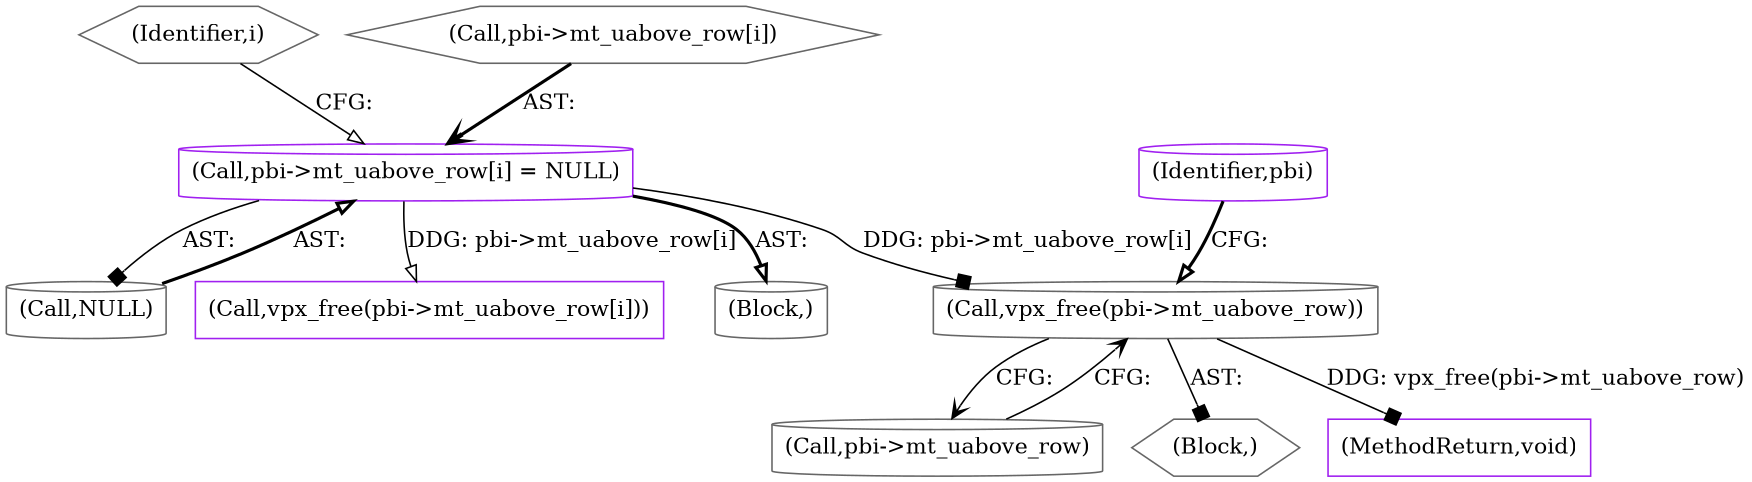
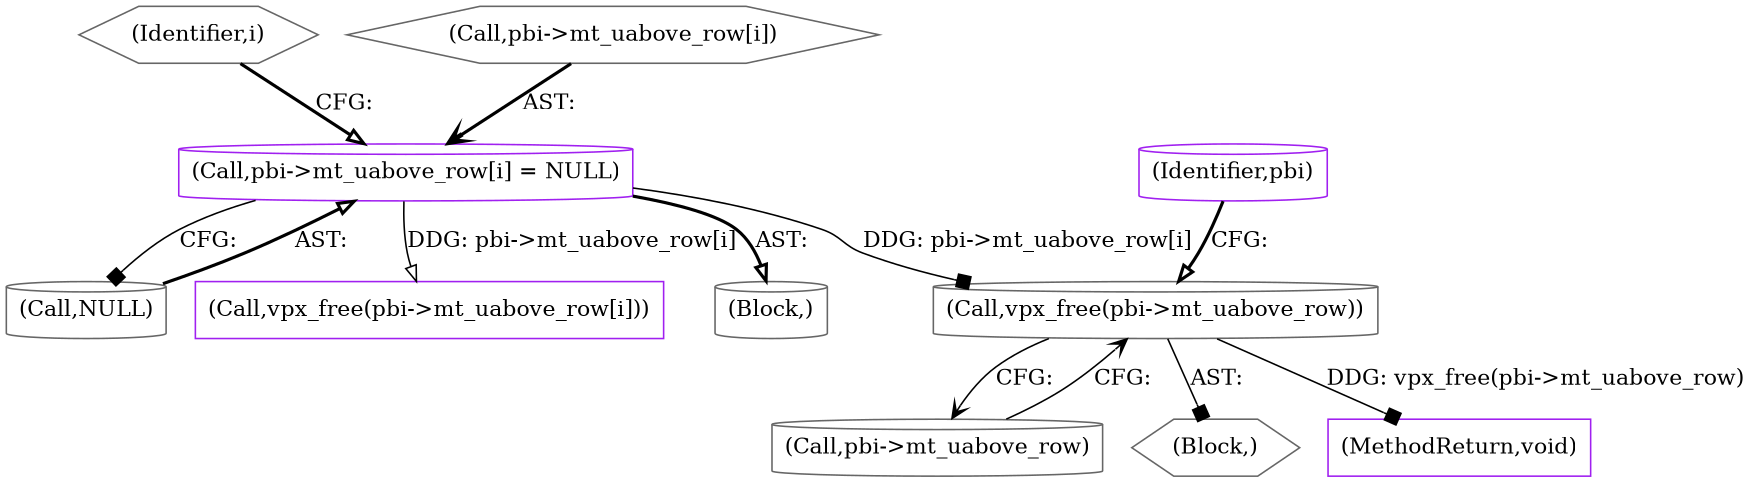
edge "(Identifier,i)" -> "(Call,pbi->mt_uabove_row[i] = NULL)": style solid -> bold
edge "(Call,pbi->mt_uabove_row[i] = NULL)" -> "(Call,NULL)": label "AST: " -> "CFG: "
